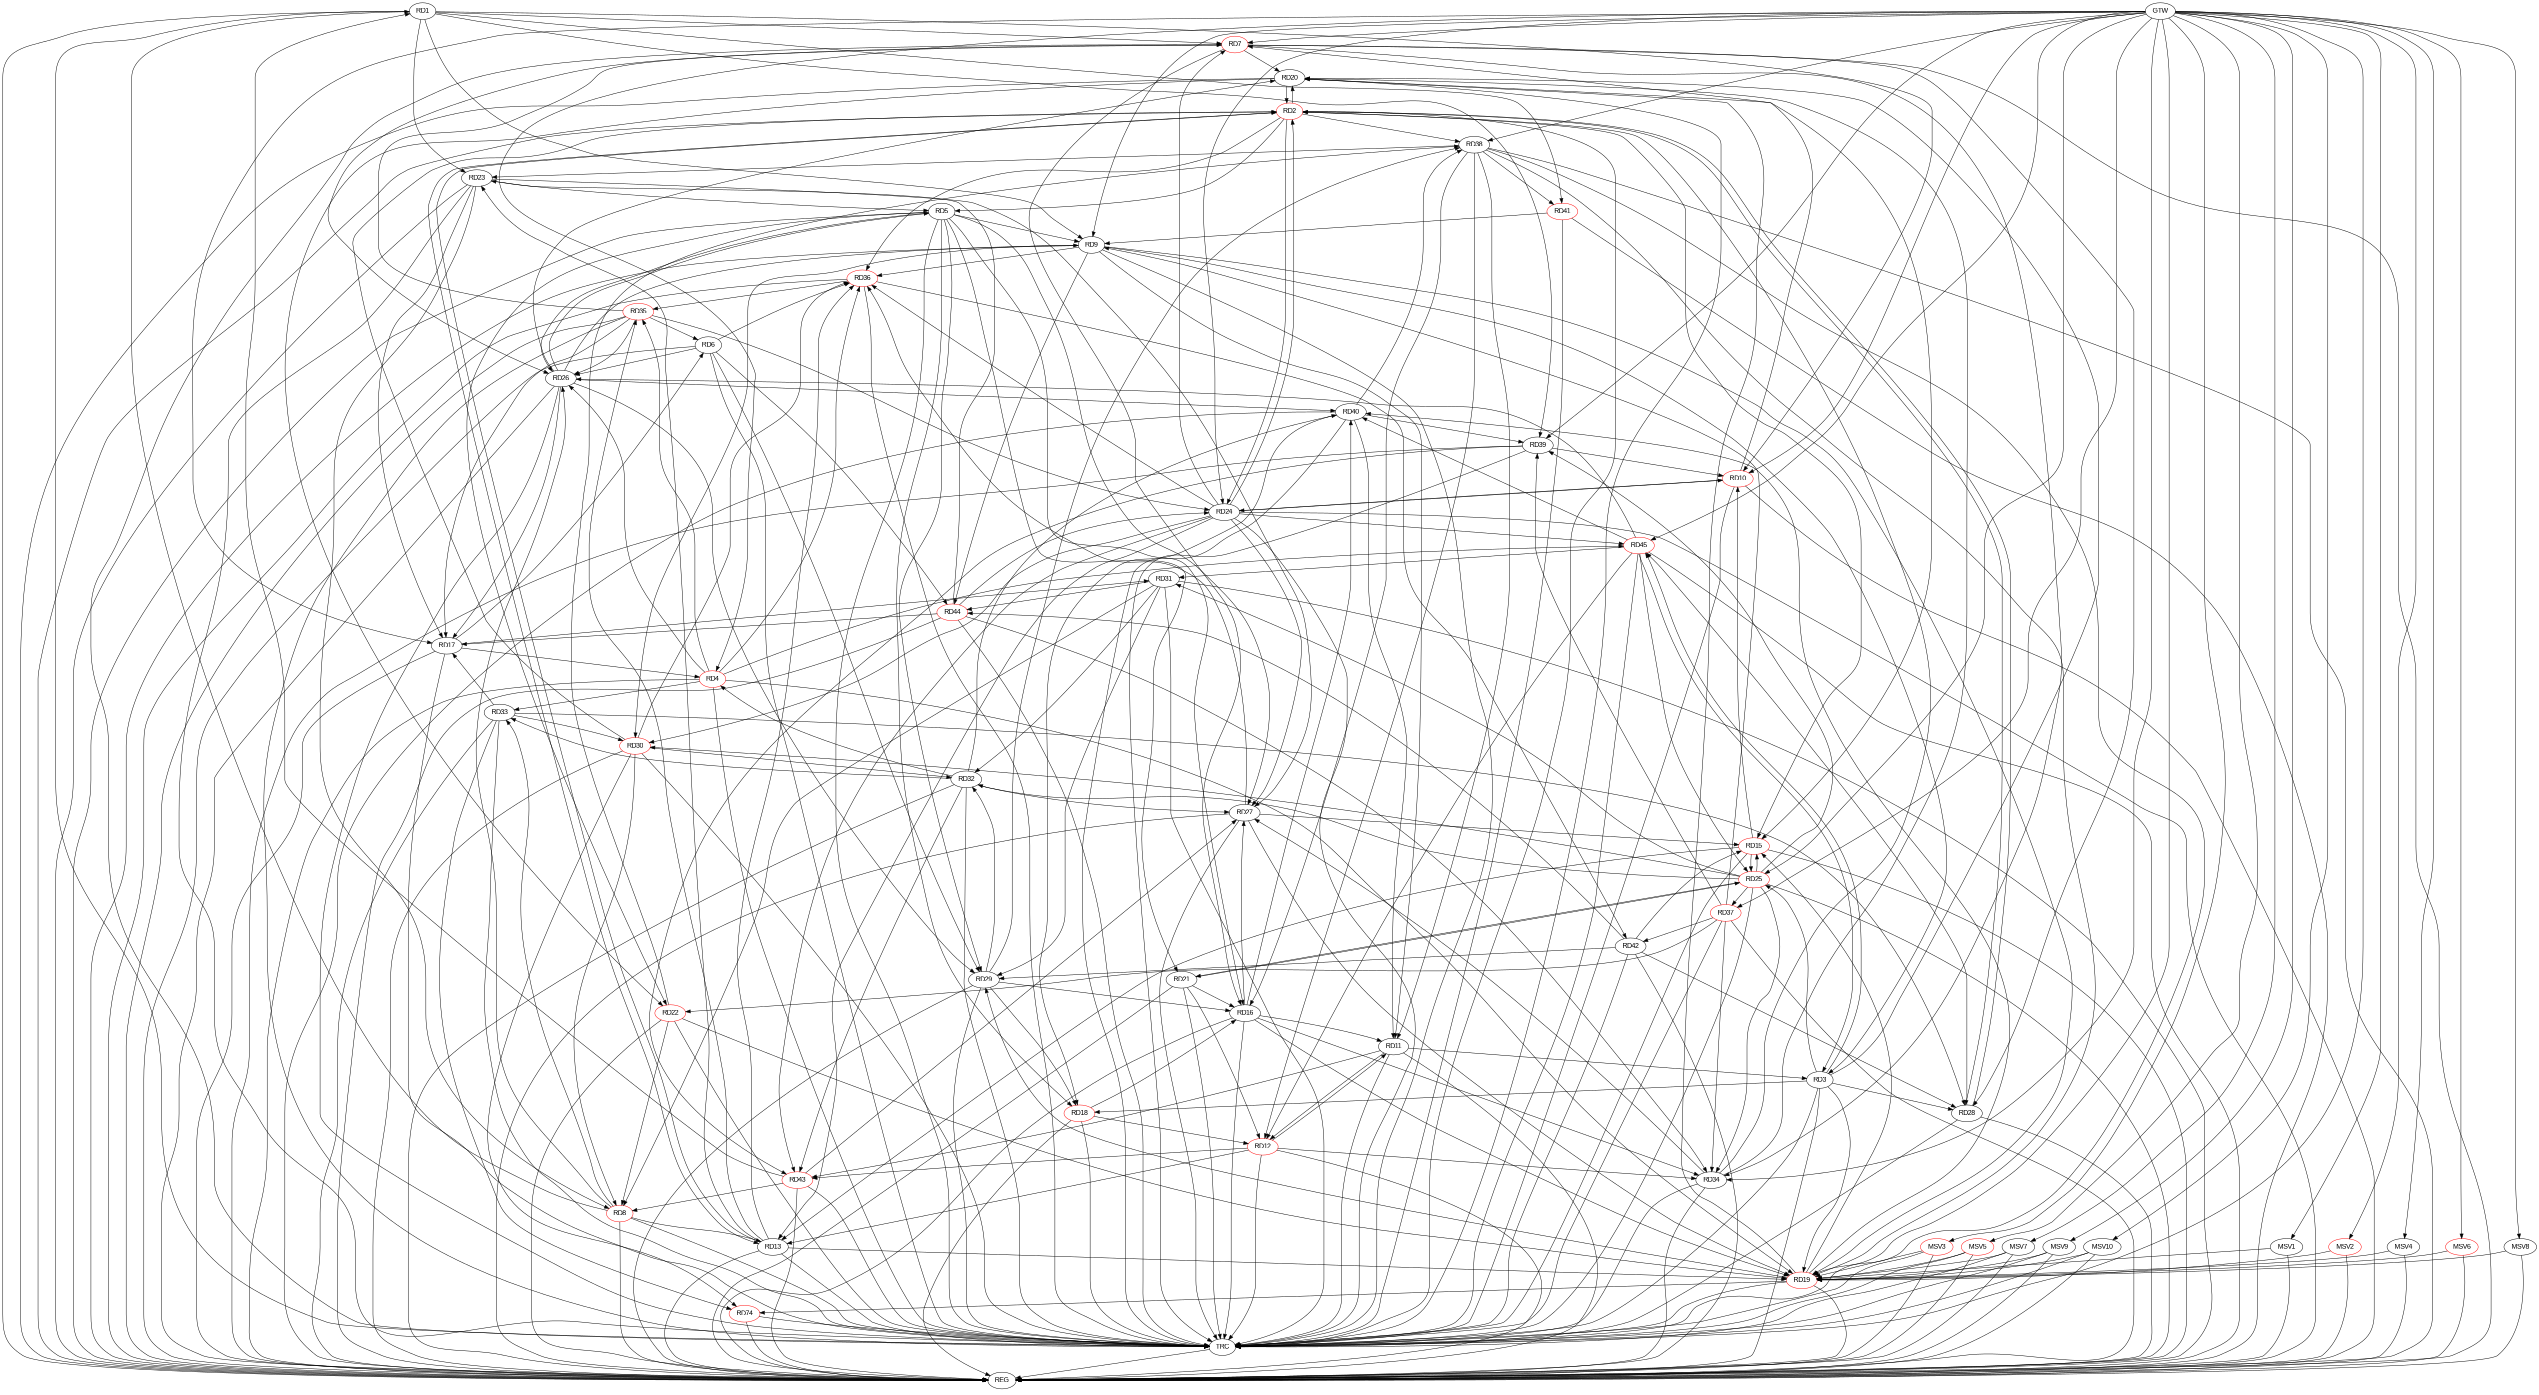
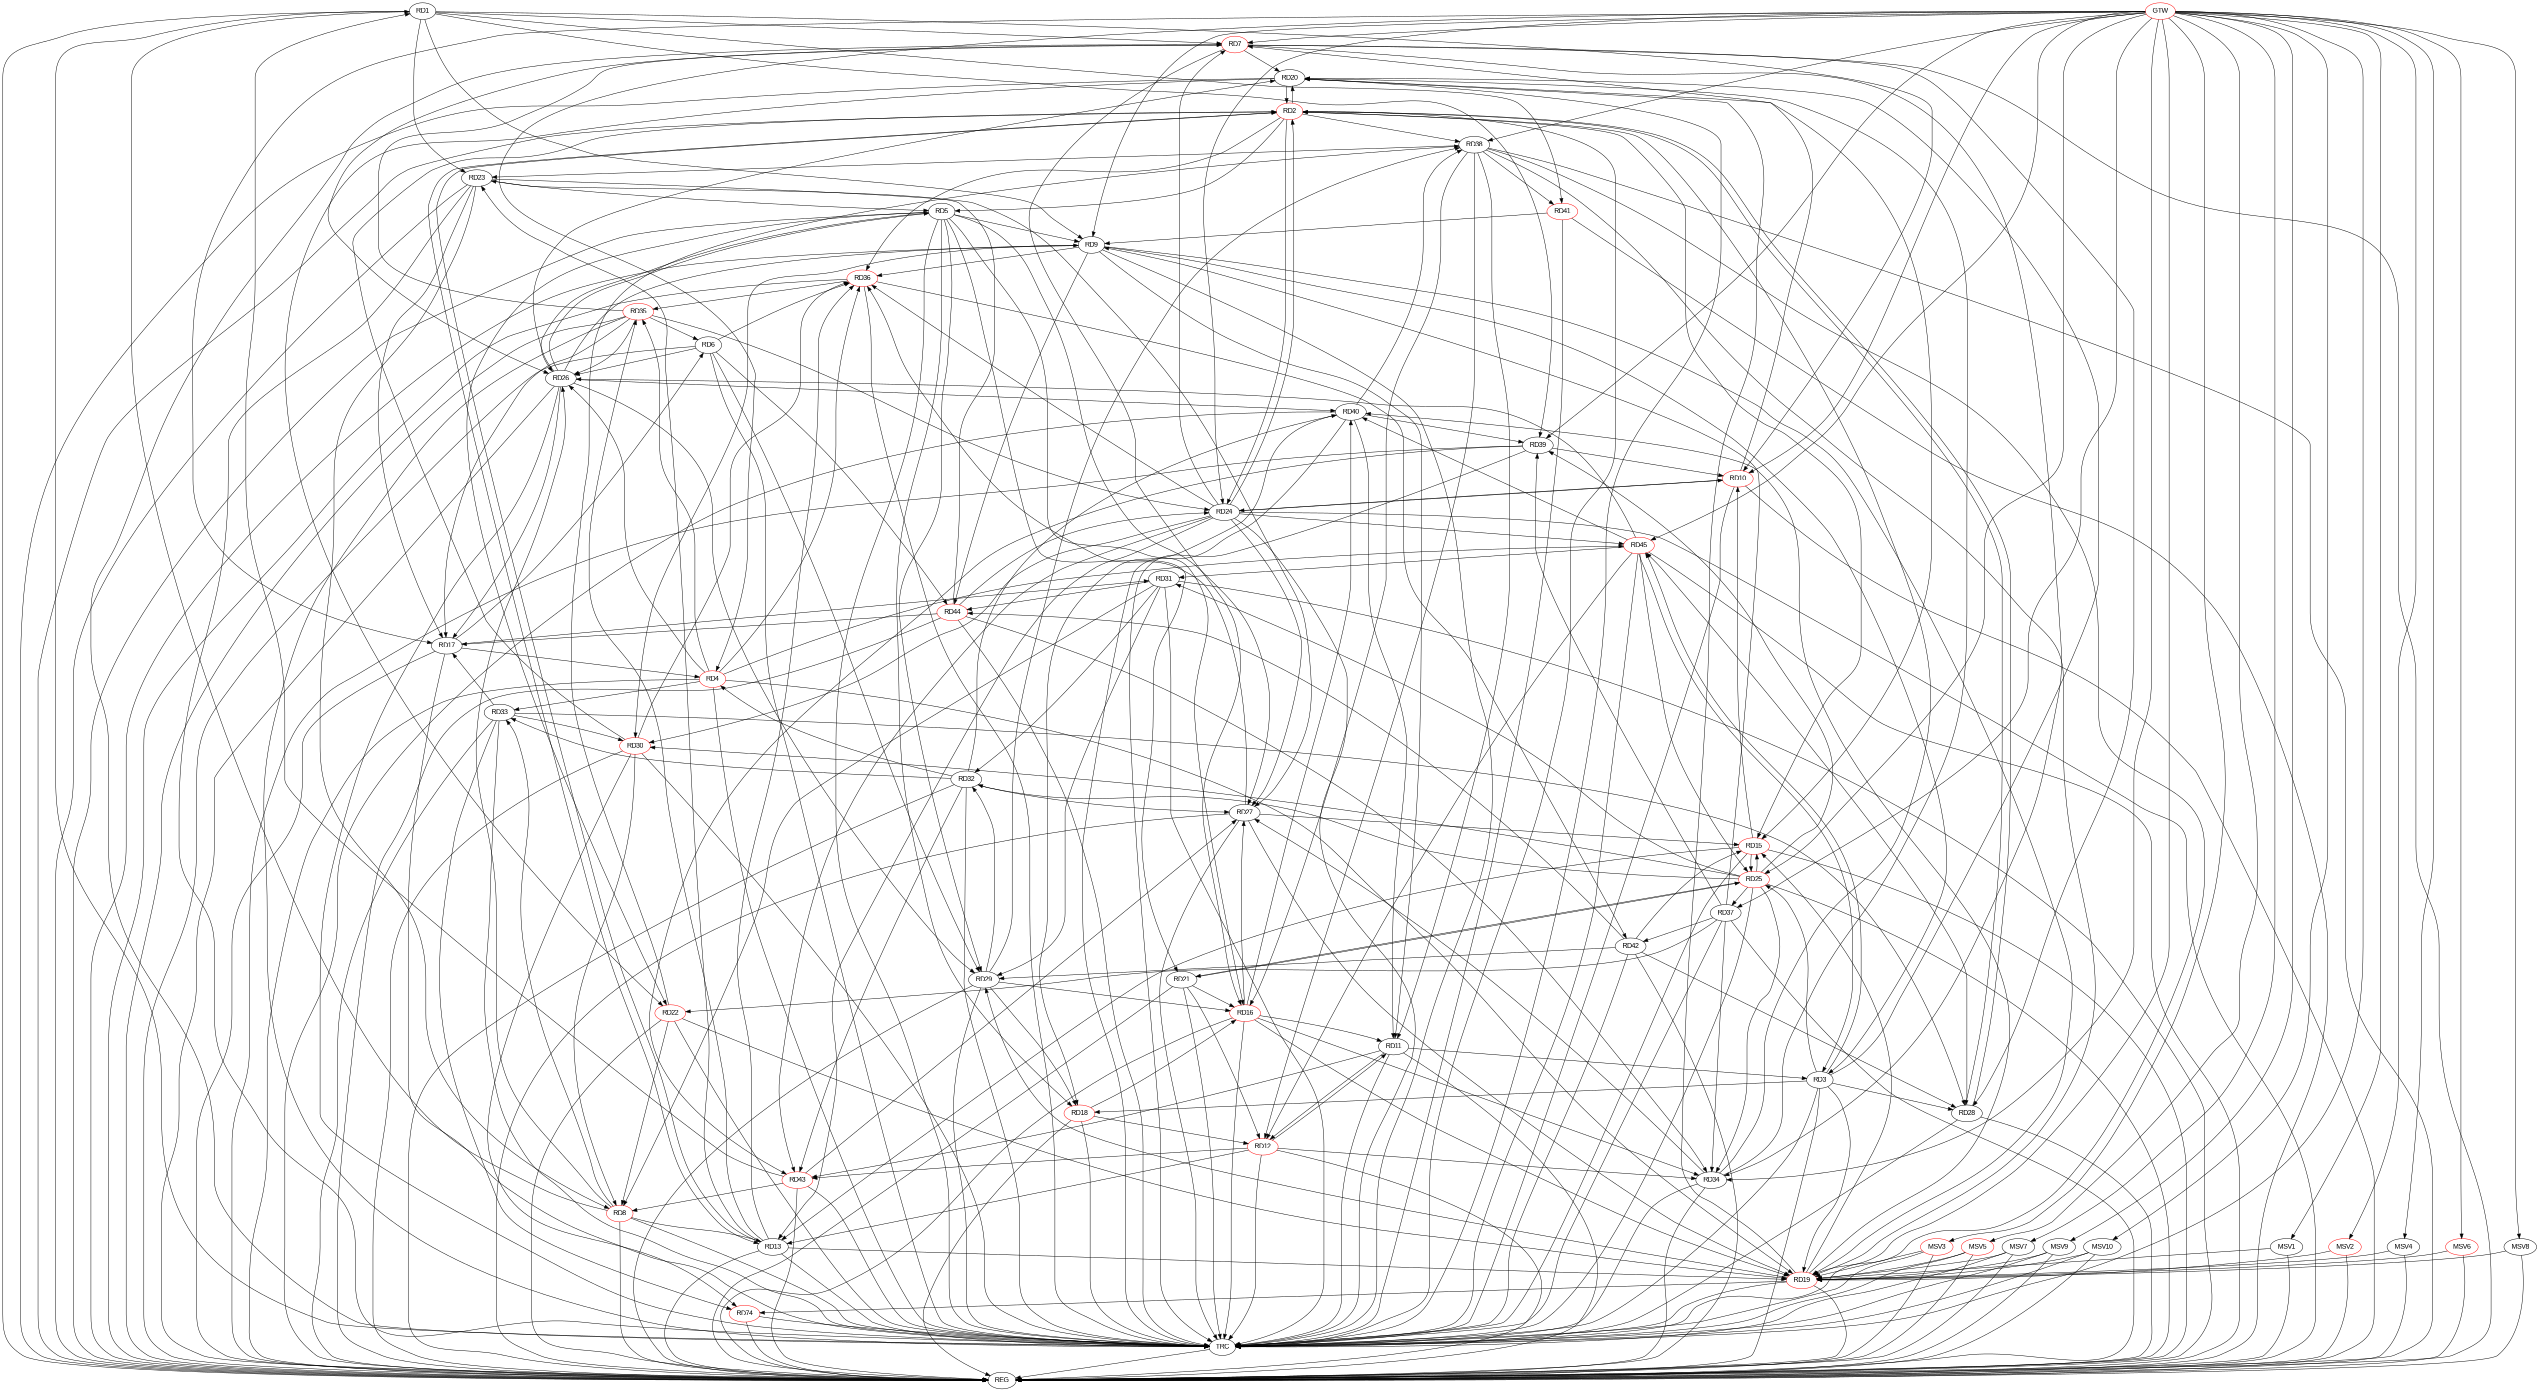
node "GTW": color black -> red
edge "RD30" -> "RD32": removed
node "RD37": color red -> black
node "RD16": color black -> red
